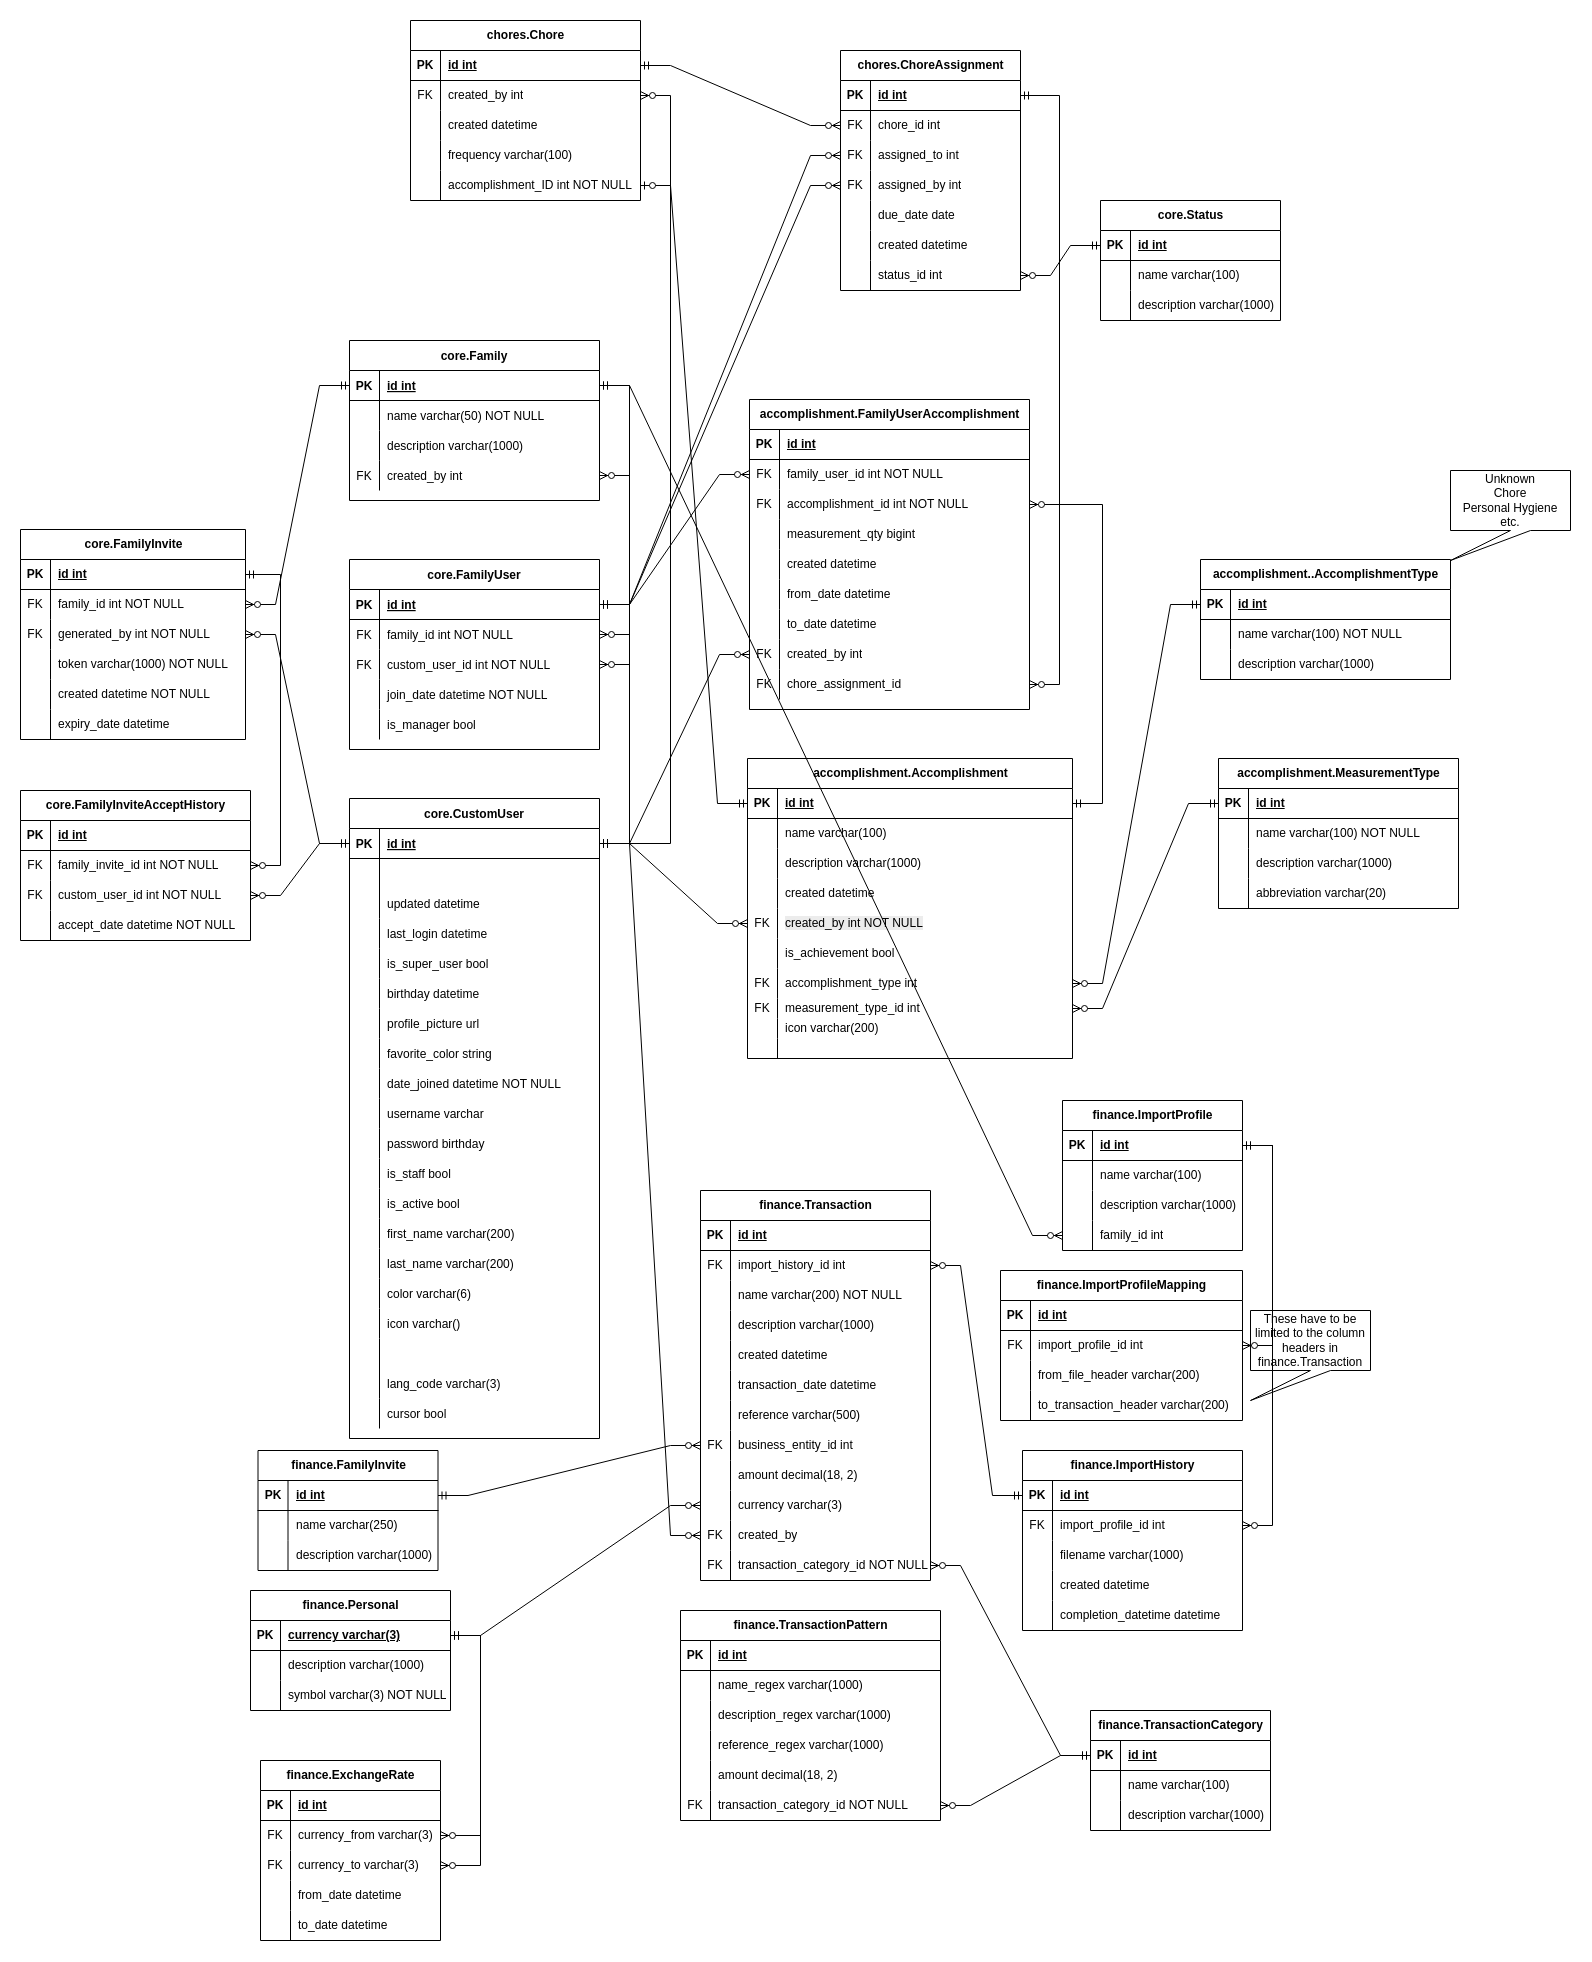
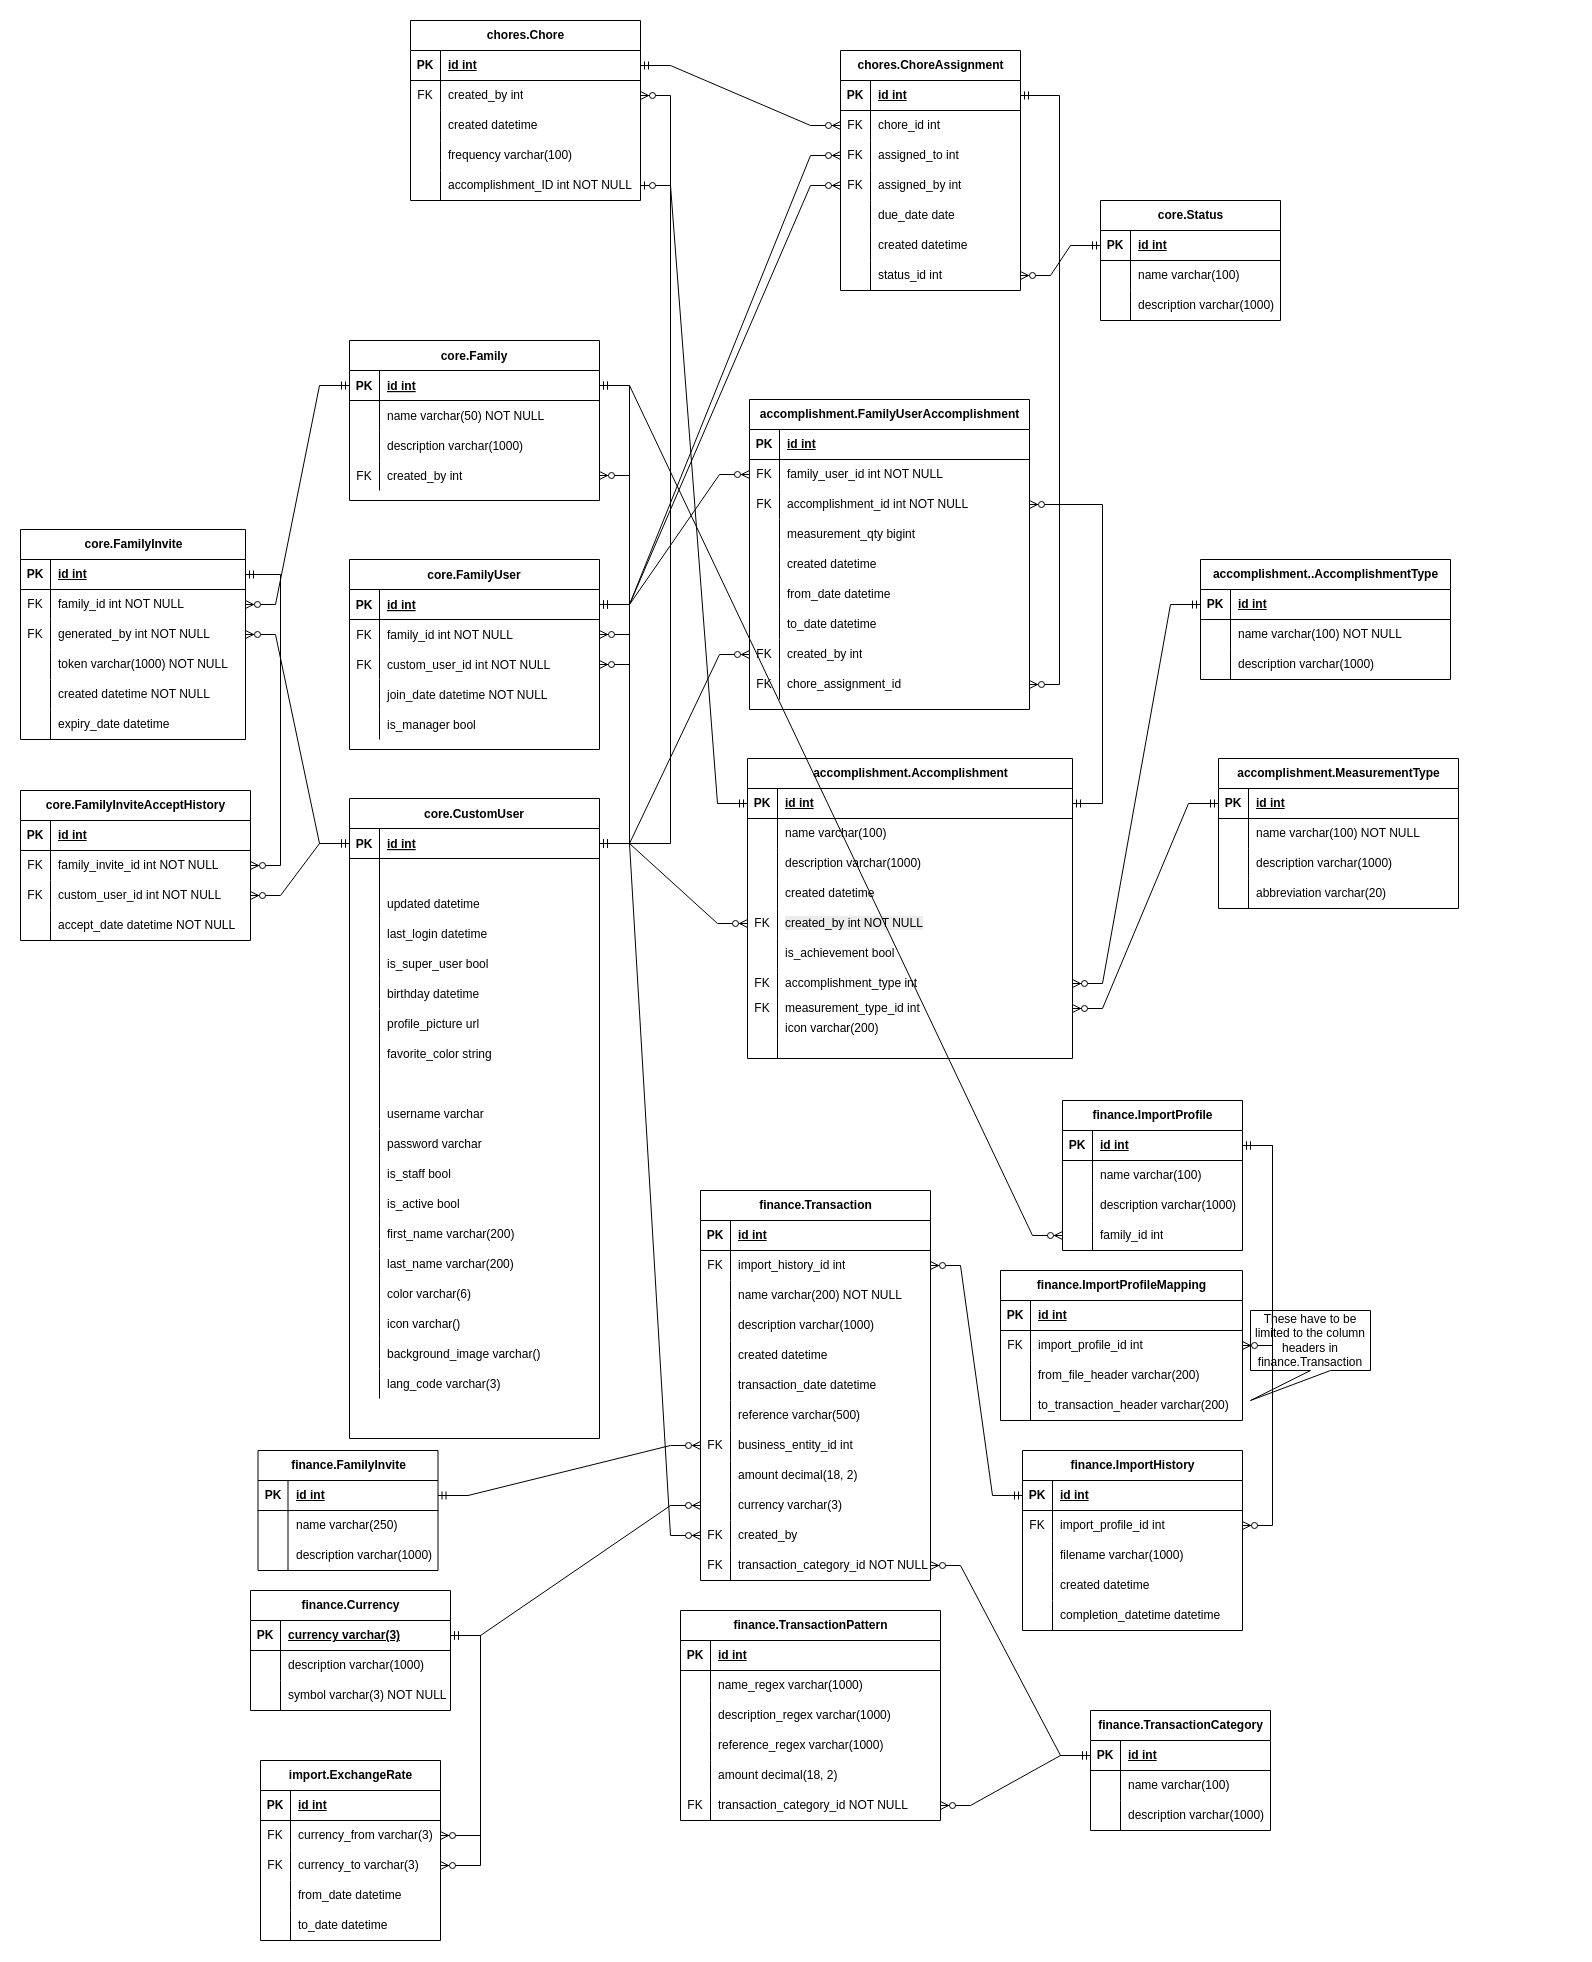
node "Unknown Chore Personal Hygiene etc.": removed
node "date_joined datetime NOT NULL": removed
node "password birthday": label "password birthday" -> "password varchar"
node "background_image varchar()": added
node "cursor bool": removed
node "finance.Personal": label "finance.Personal" -> "finance.Currency"
node "finance.ExchangeRate": label "finance.ExchangeRate" -> "import.ExchangeRate"
